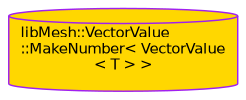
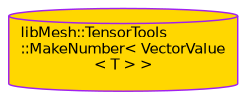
node "libMesh::VectorValue ::MakeNumber< VectorValue < T > >": label "libMesh::VectorValue ::MakeNumber< VectorValue < T > >" -> "libMesh::TensorTools ::MakeNumber< VectorValue < T > >"
